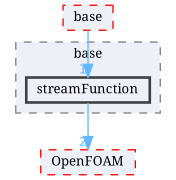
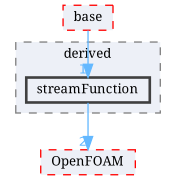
cluster "base": label "base" -> "derived"
